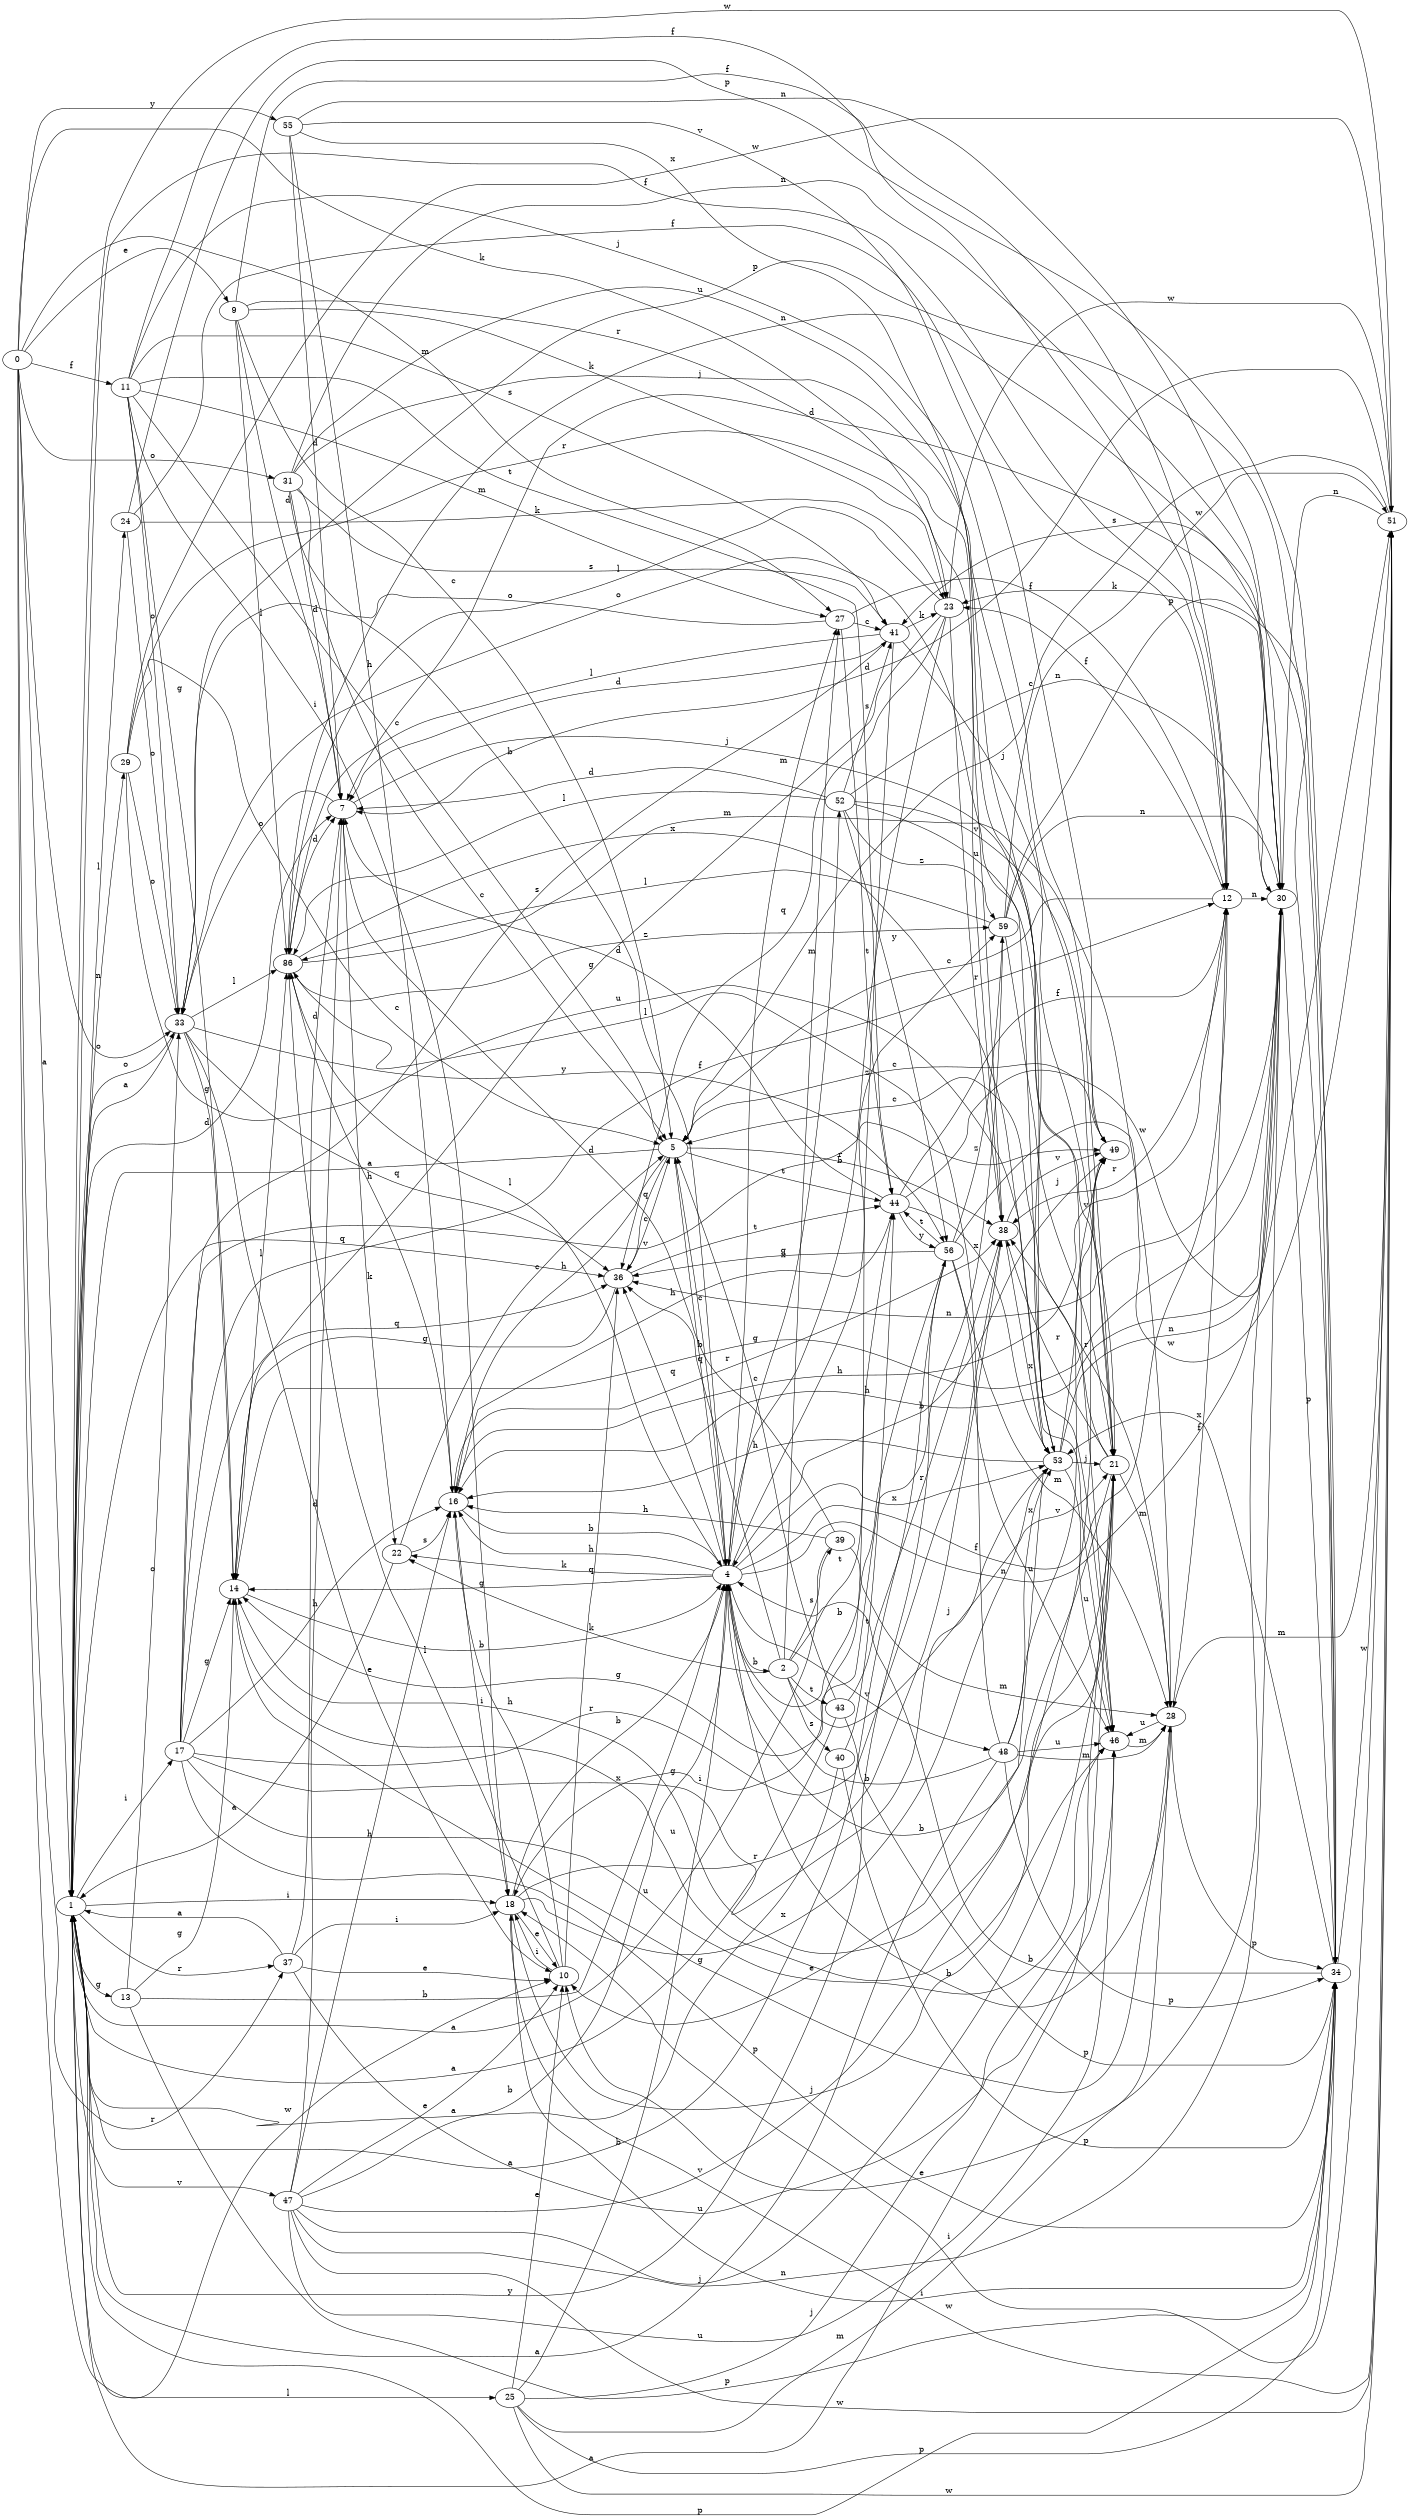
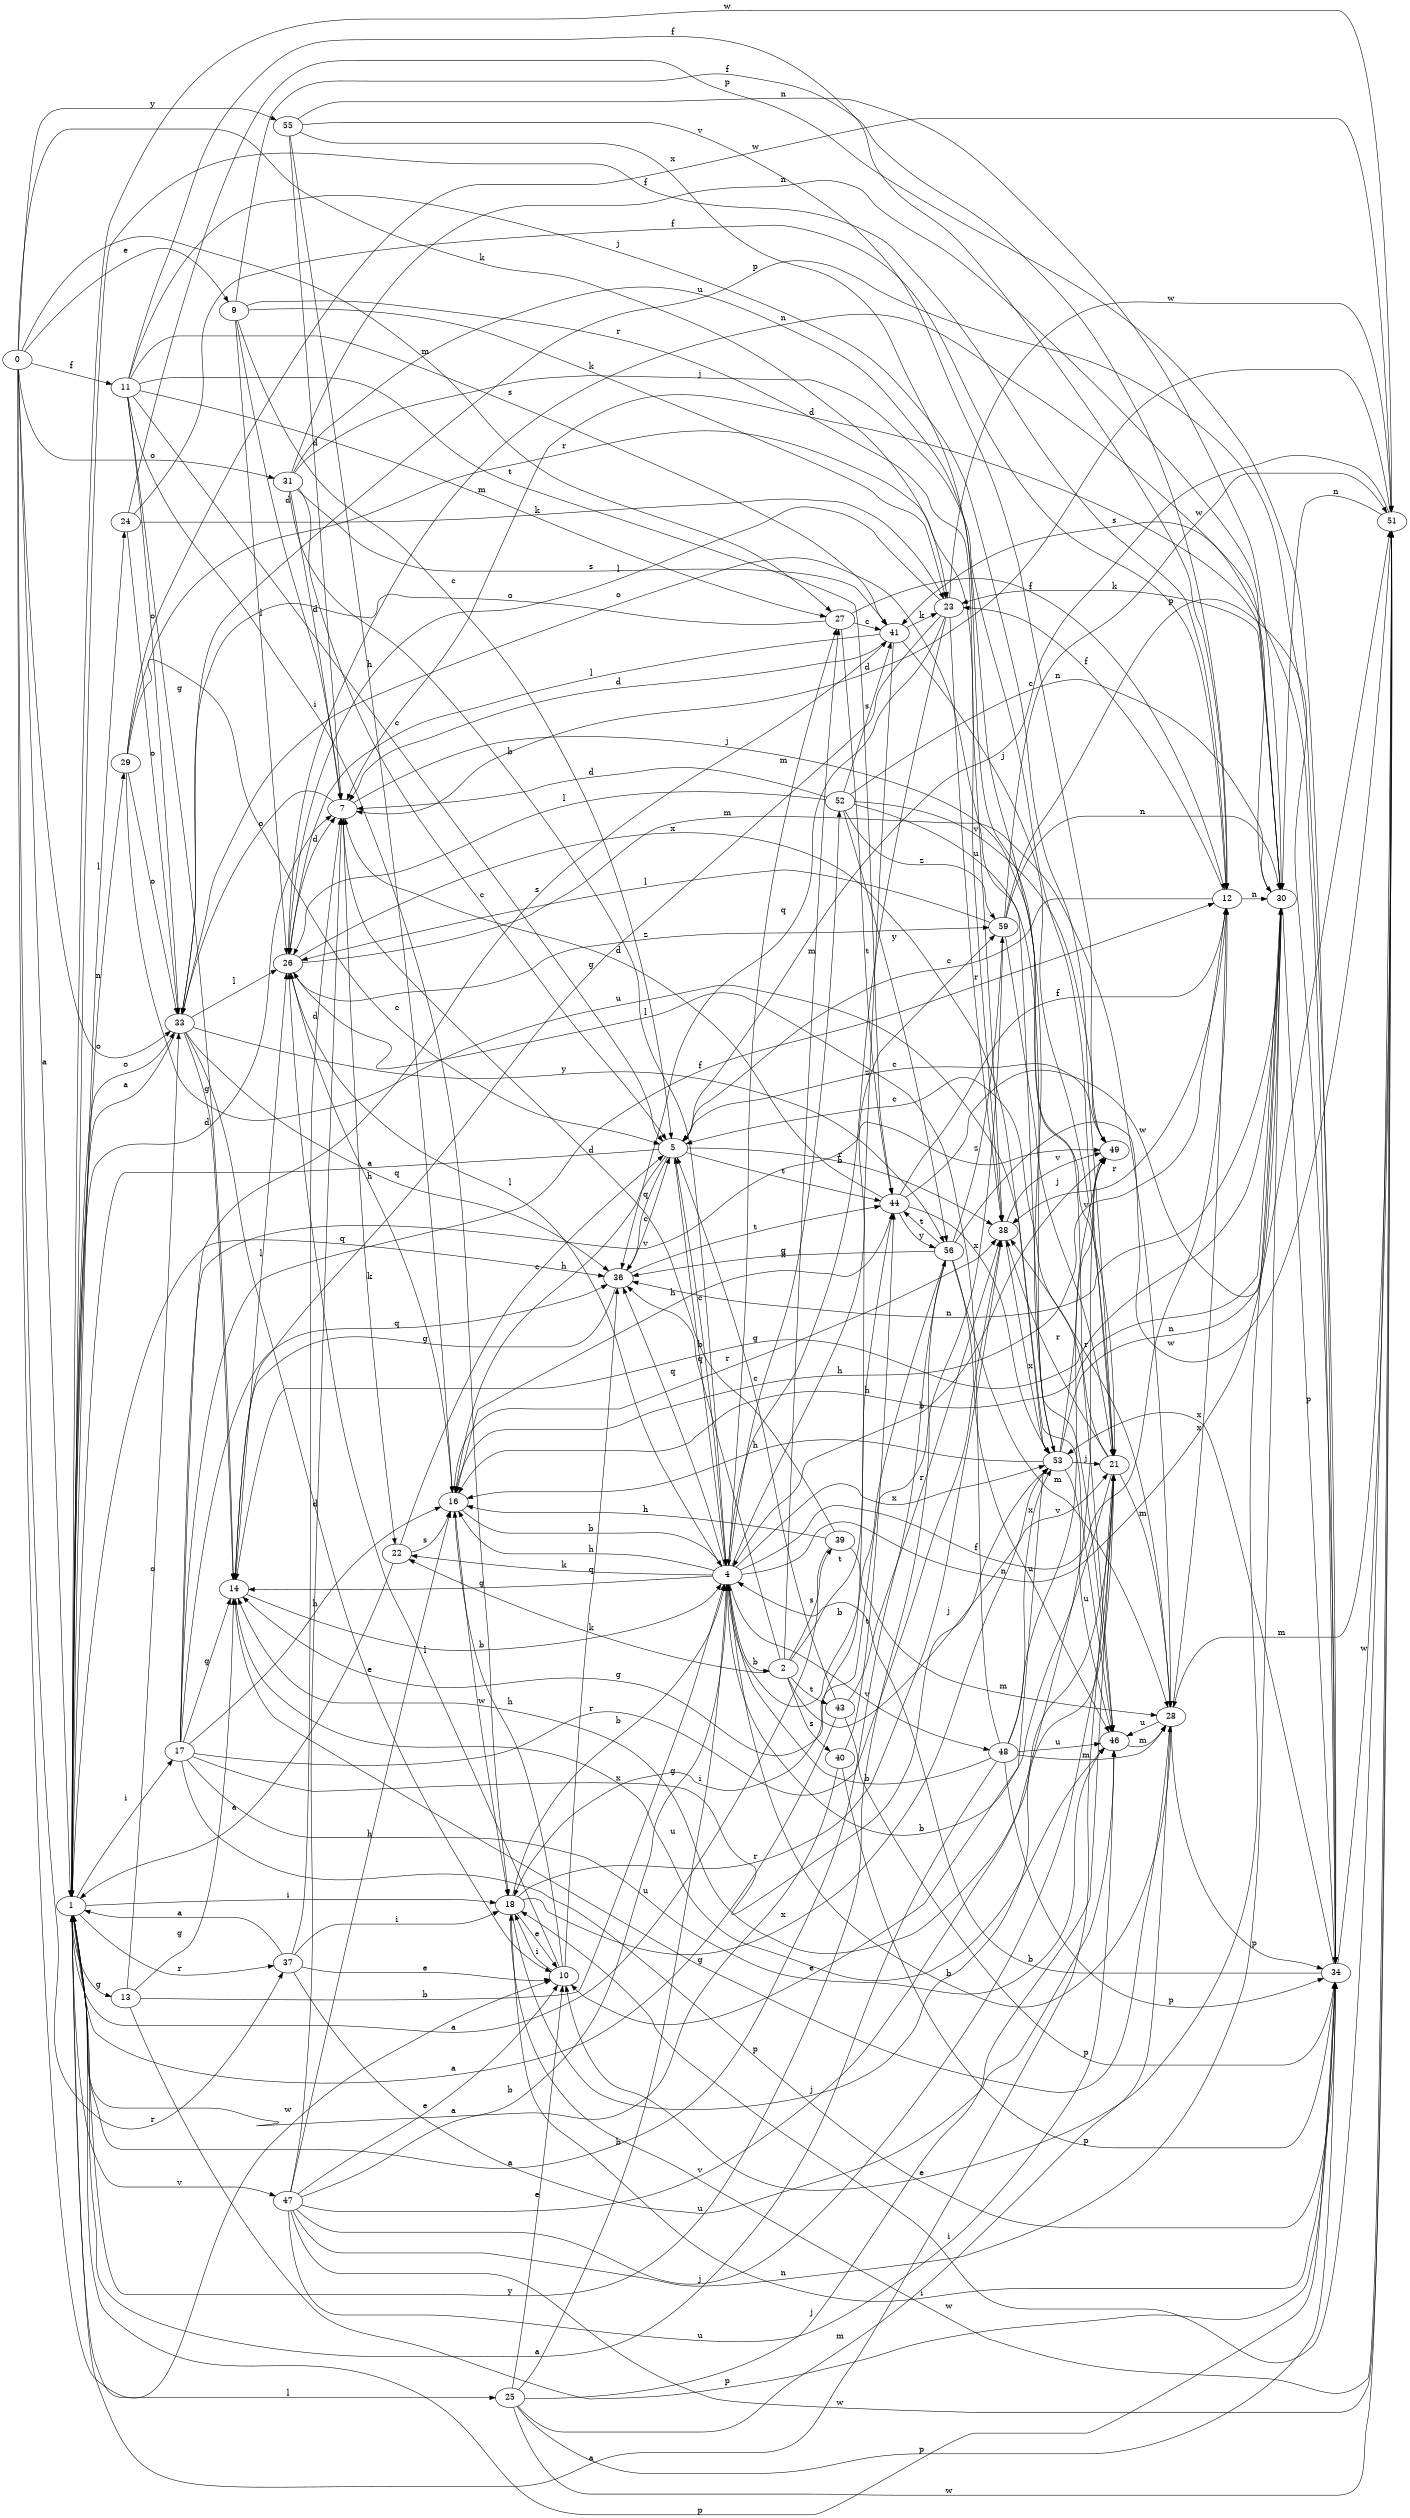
node "86": label "86" -> "26"
edge "28" -> "12": label "f" -> "x"
edge "16" -> "18": label "i" -> "w"
